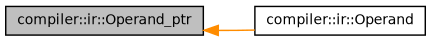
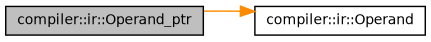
edge "compiler::ir::Operand" -> "compiler::ir::Operand_ptr": reversed
